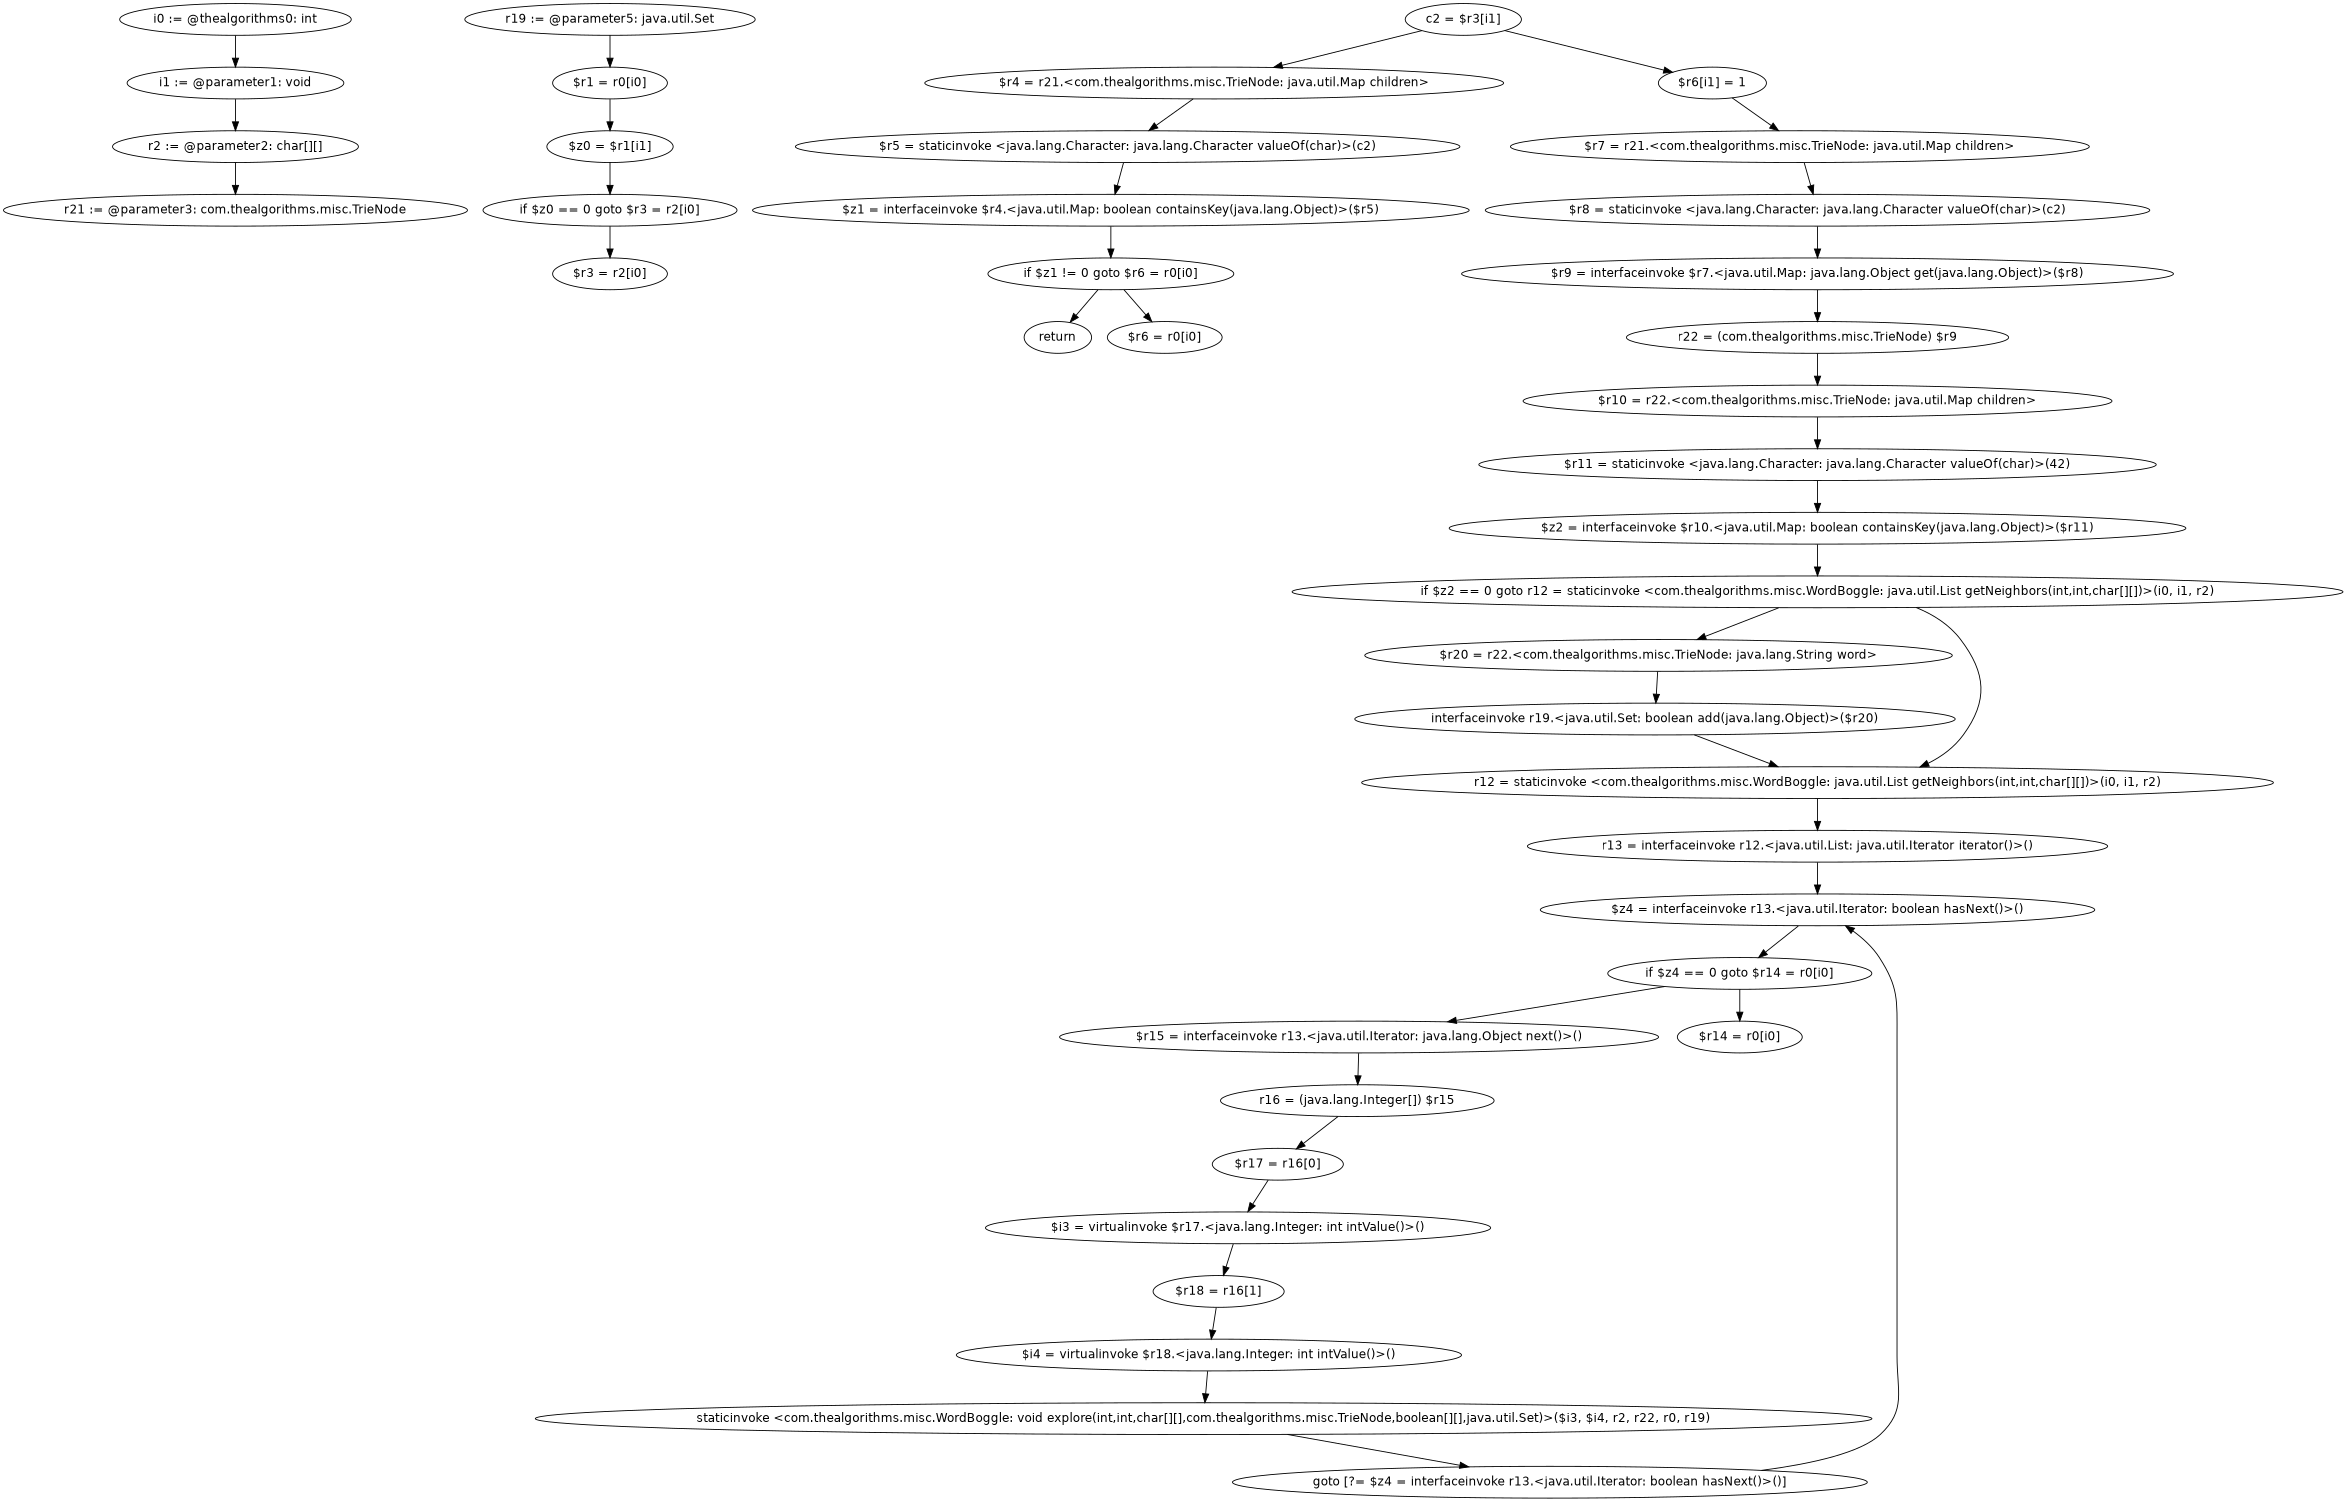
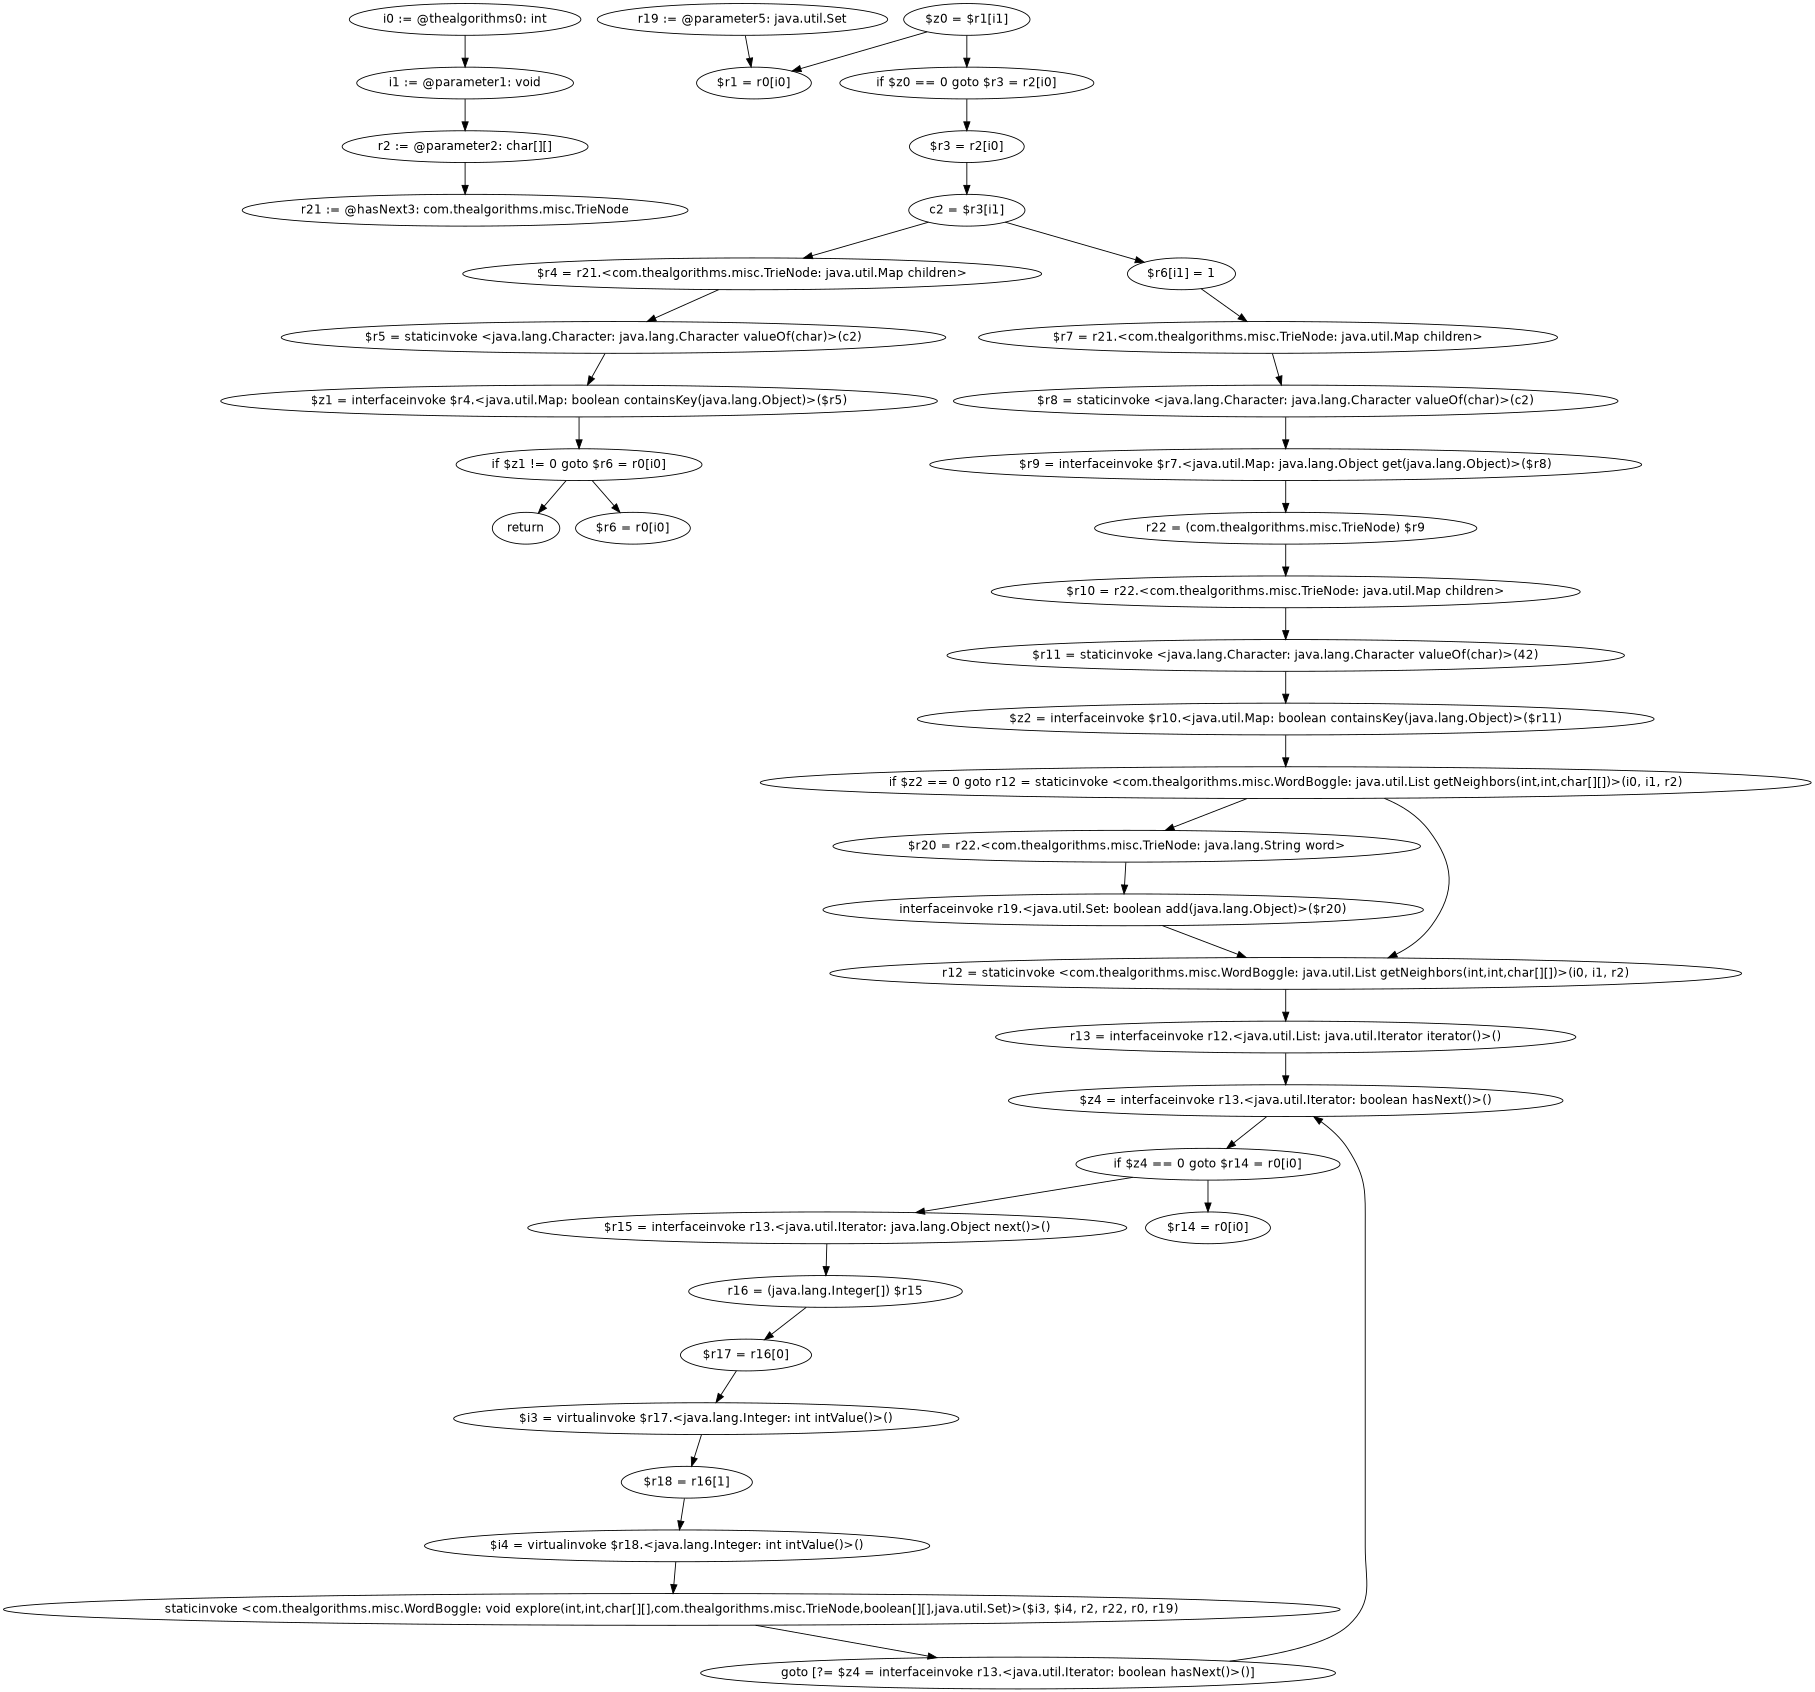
edge "$r1 = r0[i0]" -> "$z0 = $r1[i1]": reversed
edge "$r3 = r2[i0]" -> "c2 = $r3[i1]": added
node "r21 := @parameter3: com.thealgorithms.misc.TrieNode": label "r21 := @parameter3: com.thealgorithms.misc.TrieNode" -> "r21 := @hasNext3: com.thealgorithms.misc.TrieNode"
